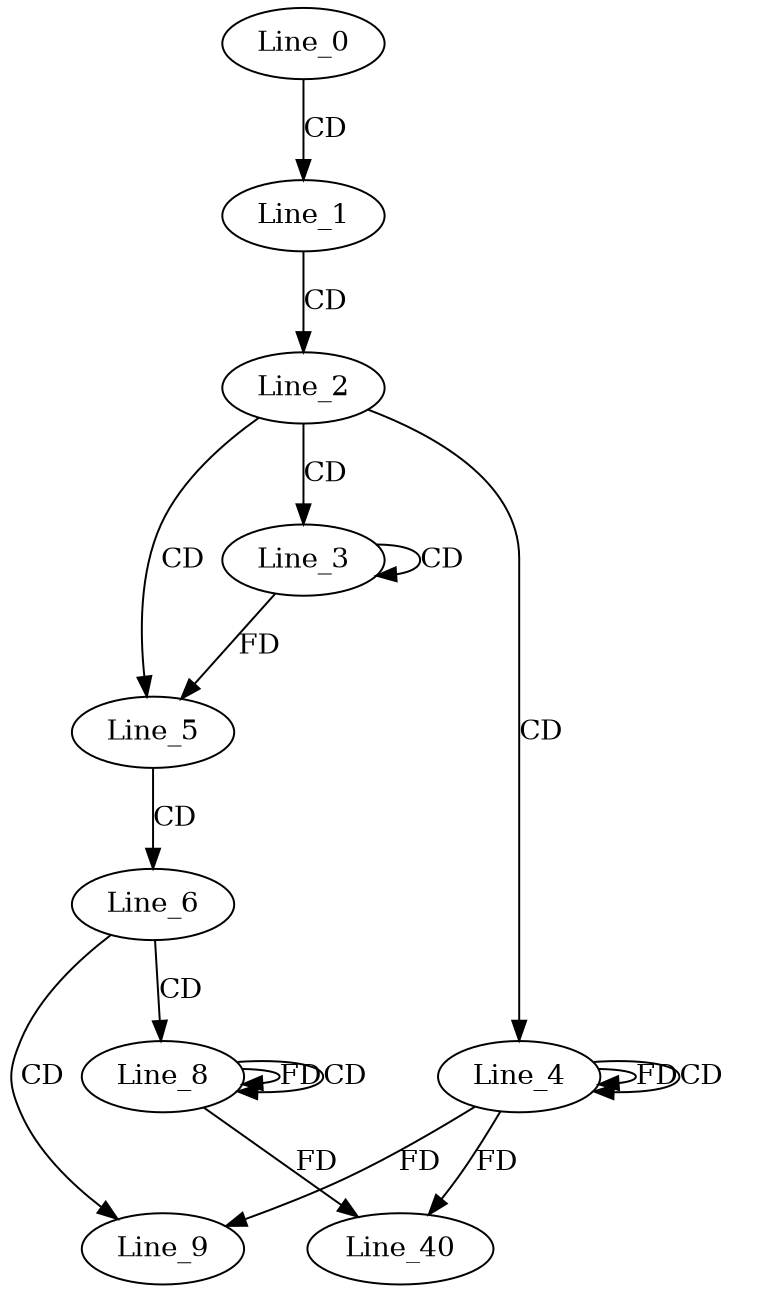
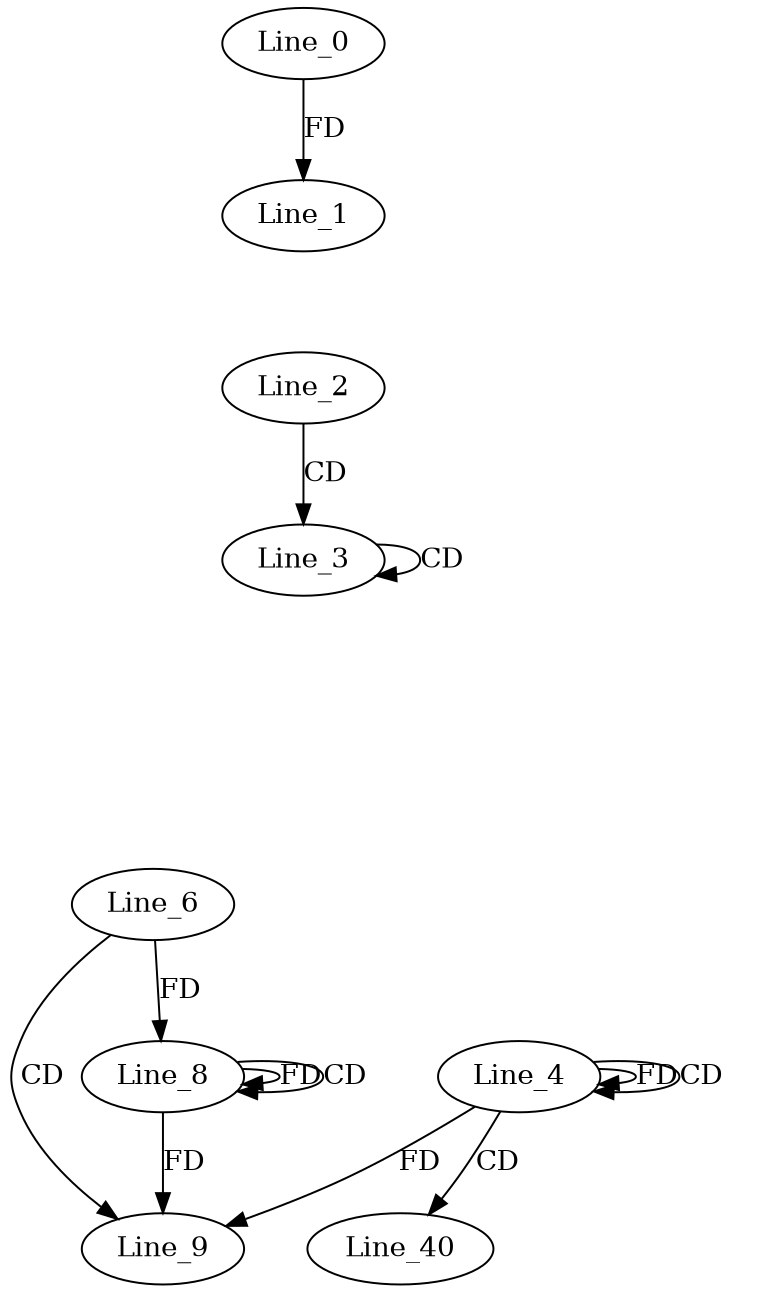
edge "Line_0" -> "Line_1": label "CD" -> "FD"
edge "Line_1" -> "Line_2": removed, label "CD"
edge "Line_2" -> "Line_4": removed, label "CD"
node "Line_5": removed
edge "Line_6" -> "Line_8": label "CD" -> "FD"
edge "Line_8" -> "Line_40": now "Line_8" -> "Line_9"
edge "Line_4" -> "Line_40": label "FD" -> "CD"
